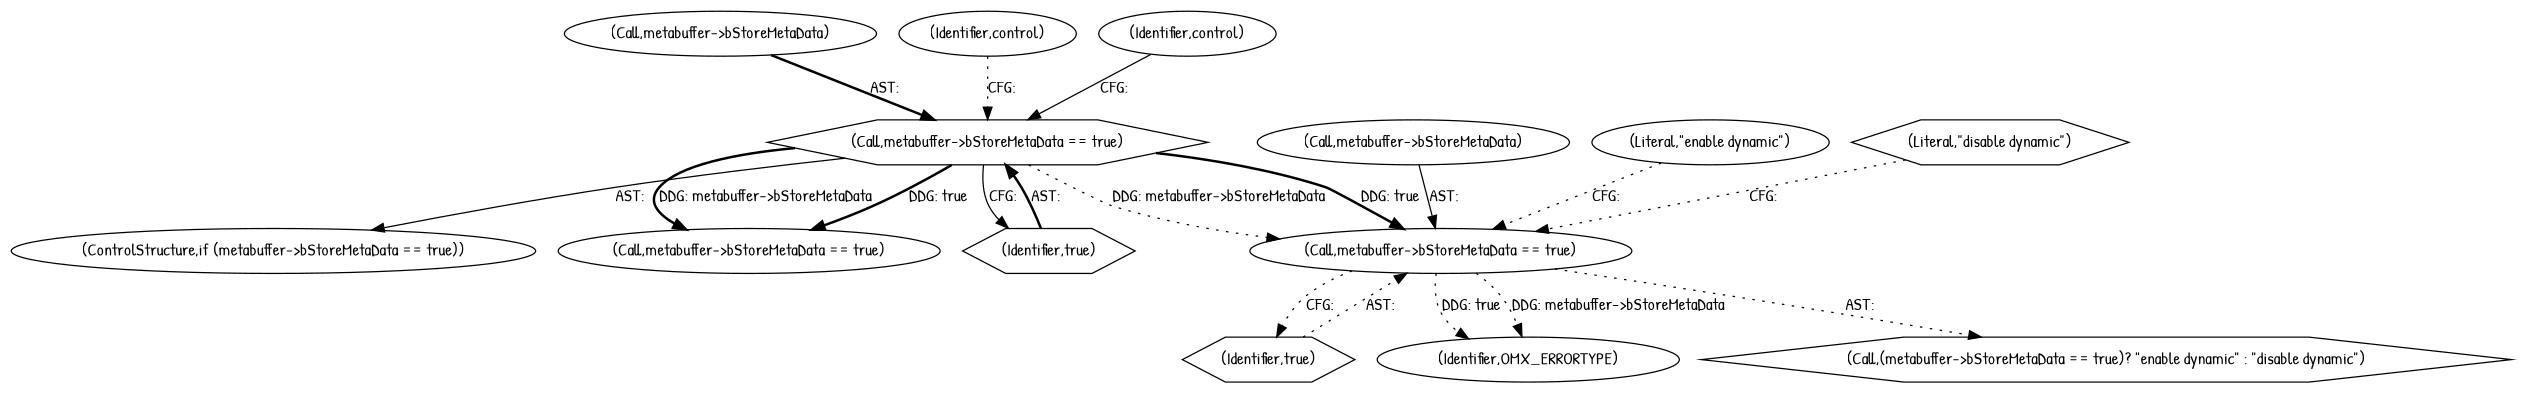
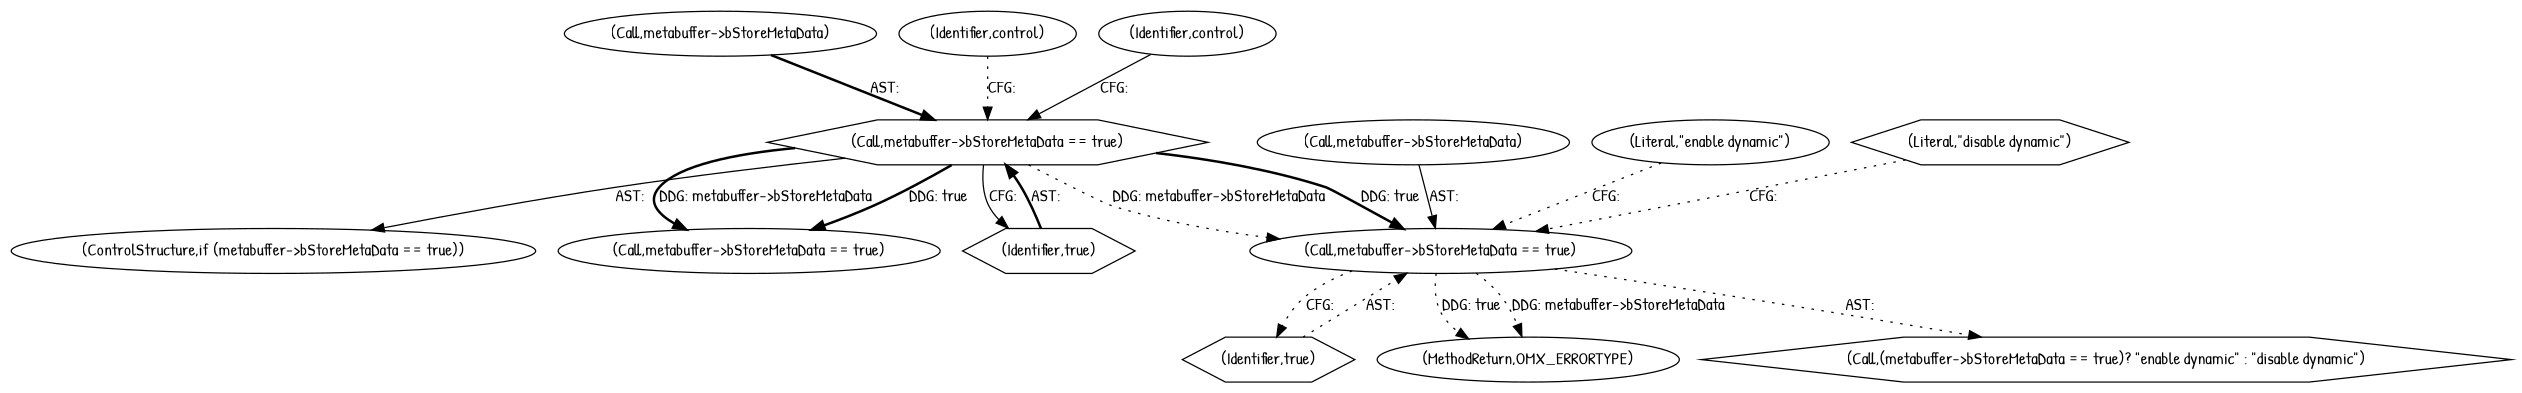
node "(Identifier,OMX_ERRORTYPE)": label "(Identifier,OMX_ERRORTYPE)" -> "(MethodReturn,OMX_ERRORTYPE)"
